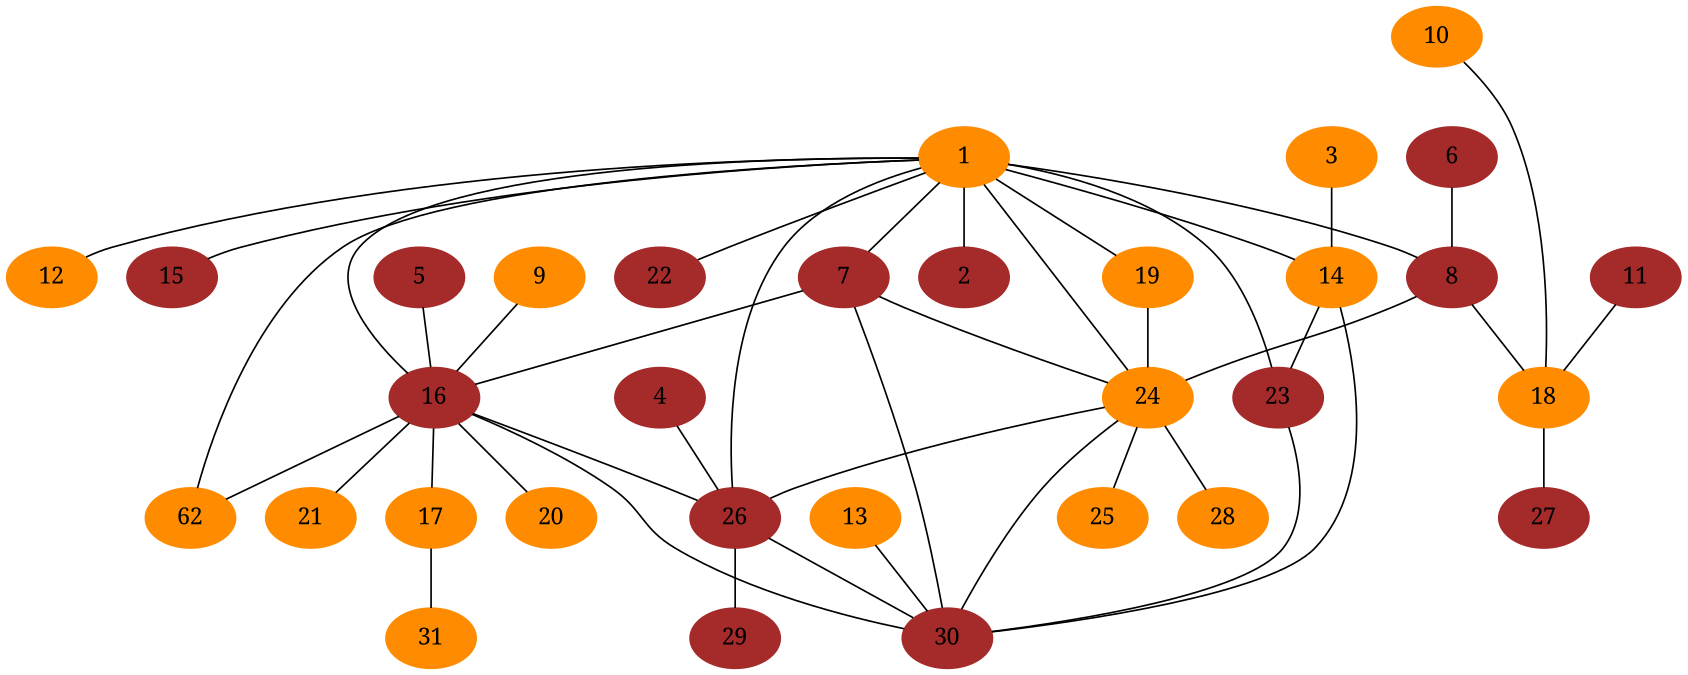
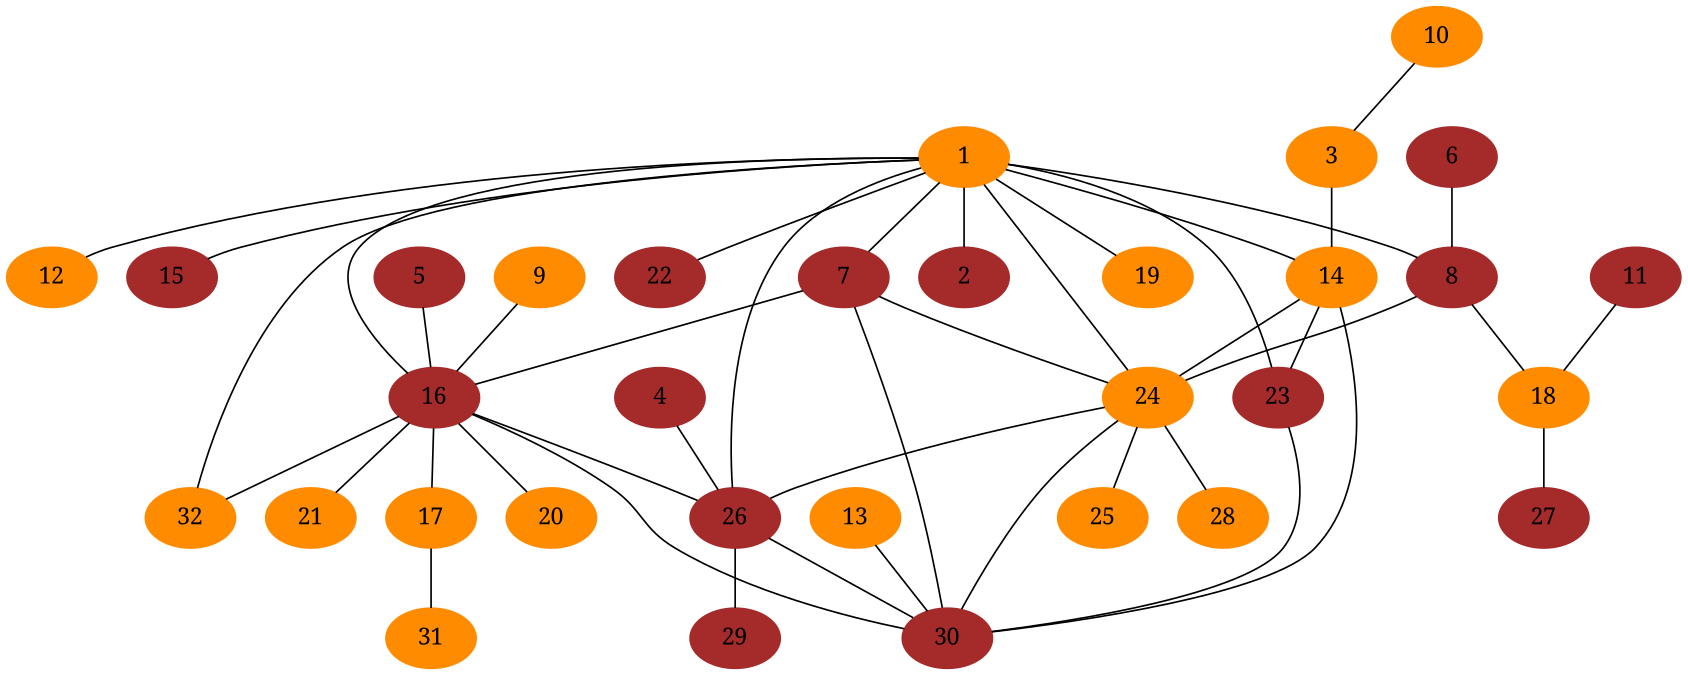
edge "10" -- "18": now "10" -- "3"
edge "19" -- "24": now "14" -- "24"
node "62": label "62" -> "32"
